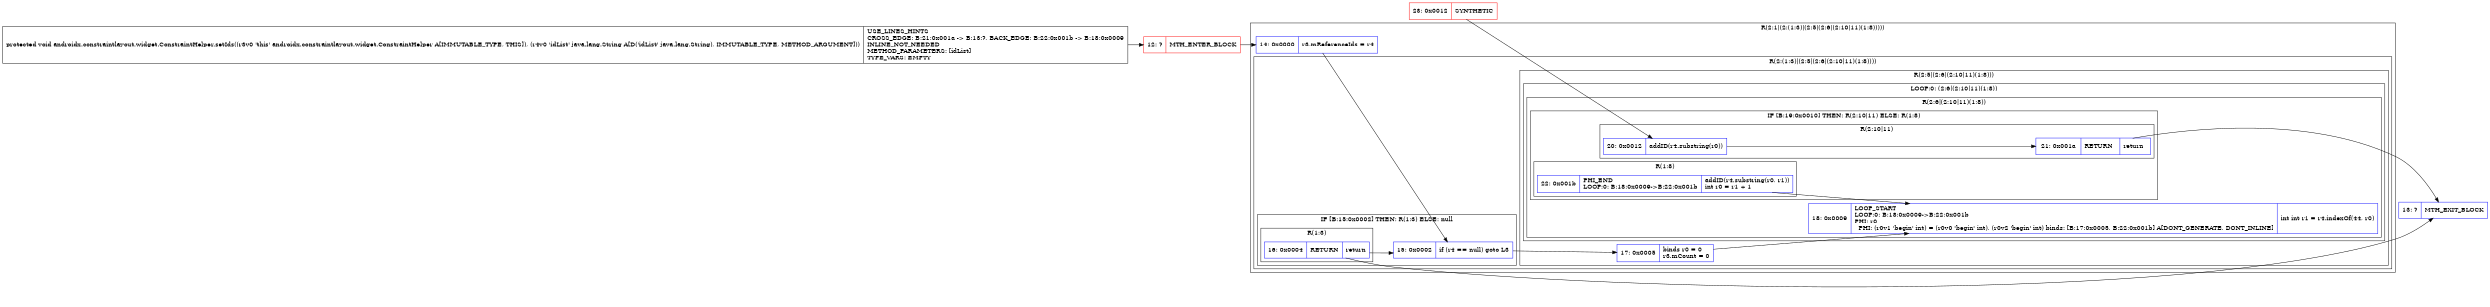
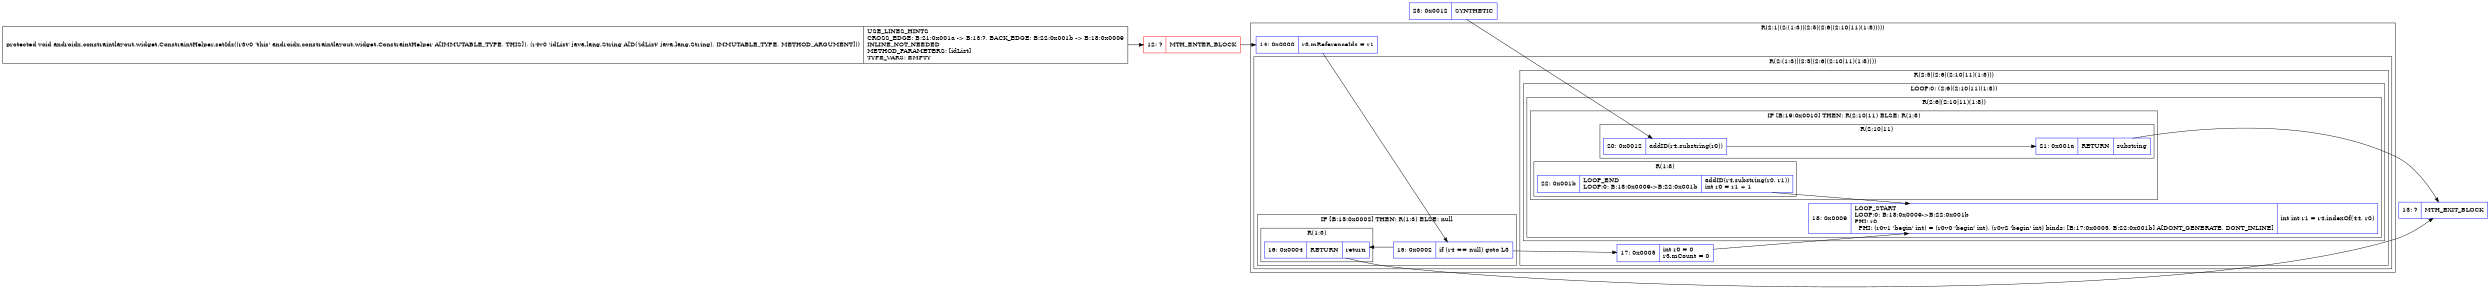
node "23: 0x0012": color red -> blue
node "14: 0x0000": text "r3.mReferenceIds = r4" -> "r3.mReferenceIds = r1"
node "21: 0x001a": text "return" -> "substring"
node "22: 0x001b": text "PHI_END" -> "LOOP_END"
node "17: 0x0005": text "binds r0 = 0" -> "int r0 = 0"
edge "16: 0x0004" -> "15: 0x0002": reversed
